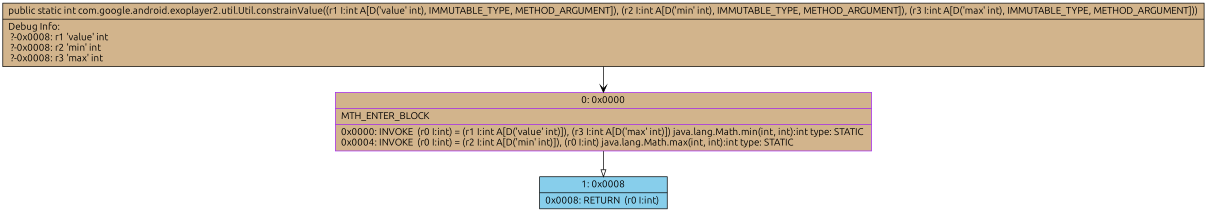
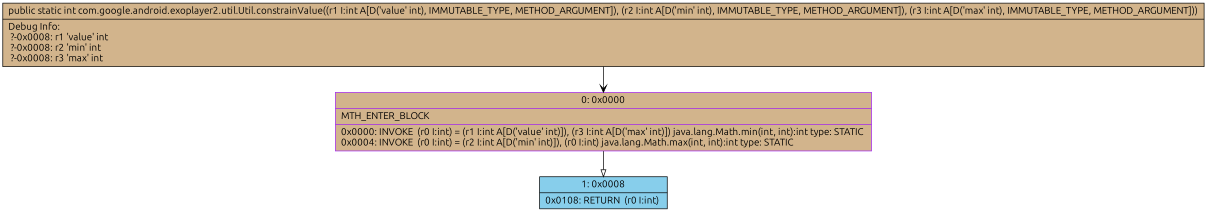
node "1: 0x0008": text "0x0008: RETURN  (r0 I:int)" -> "0x0108: RETURN  (r0 I:int)"
